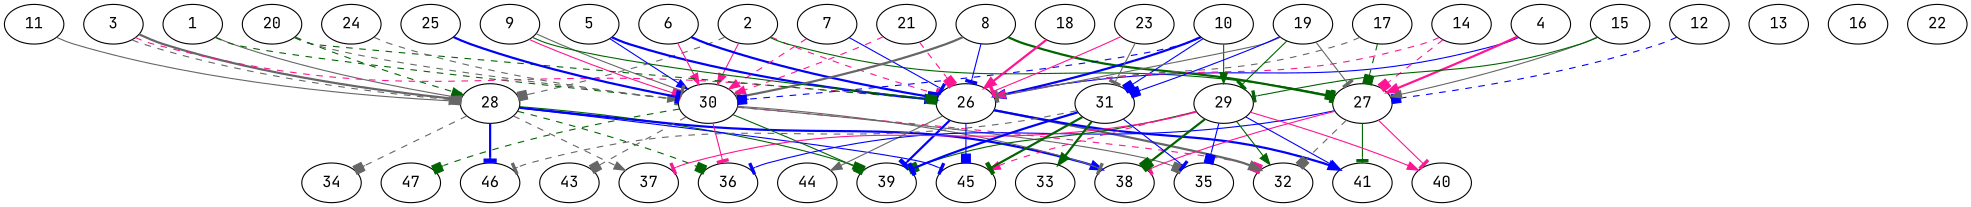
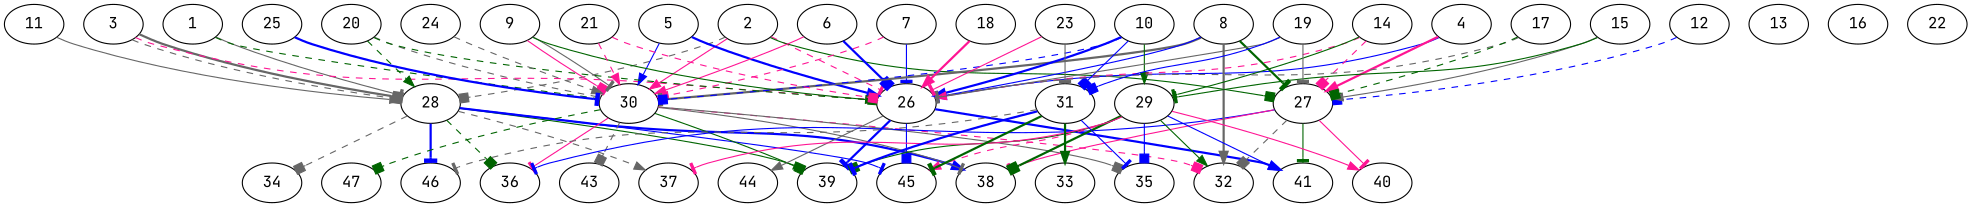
edge "19" -> "29": now "14" -> "29"
edge "26" -> "32": now "8" -> "32"
